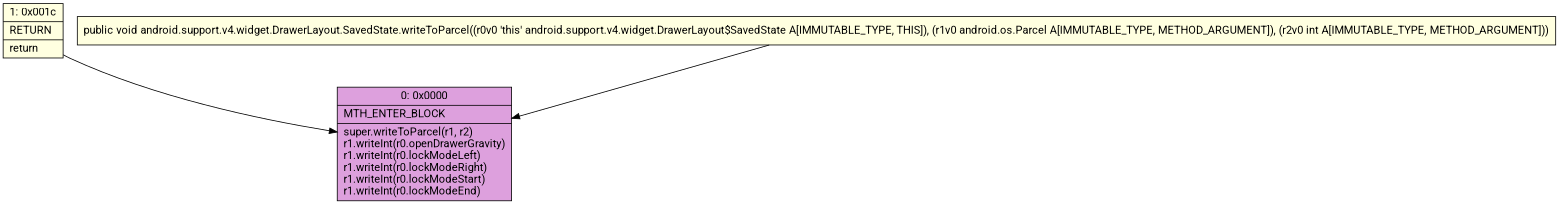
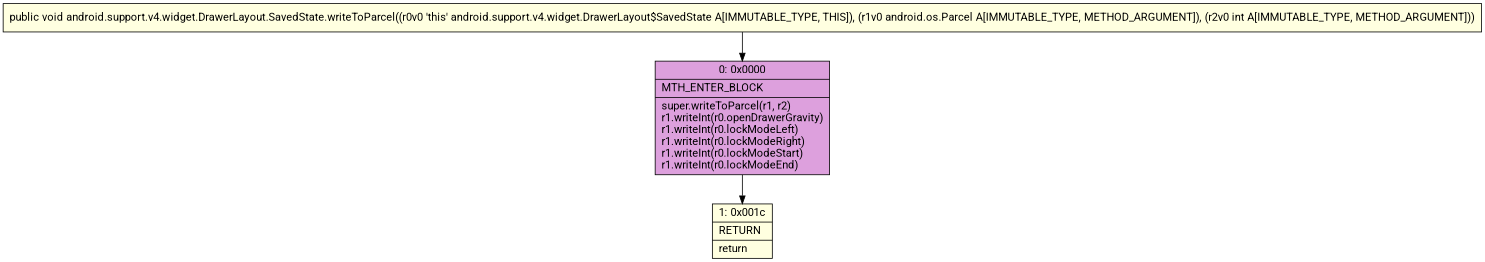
edge "1: 0x001c" -> "0: 0x0000": reversed
